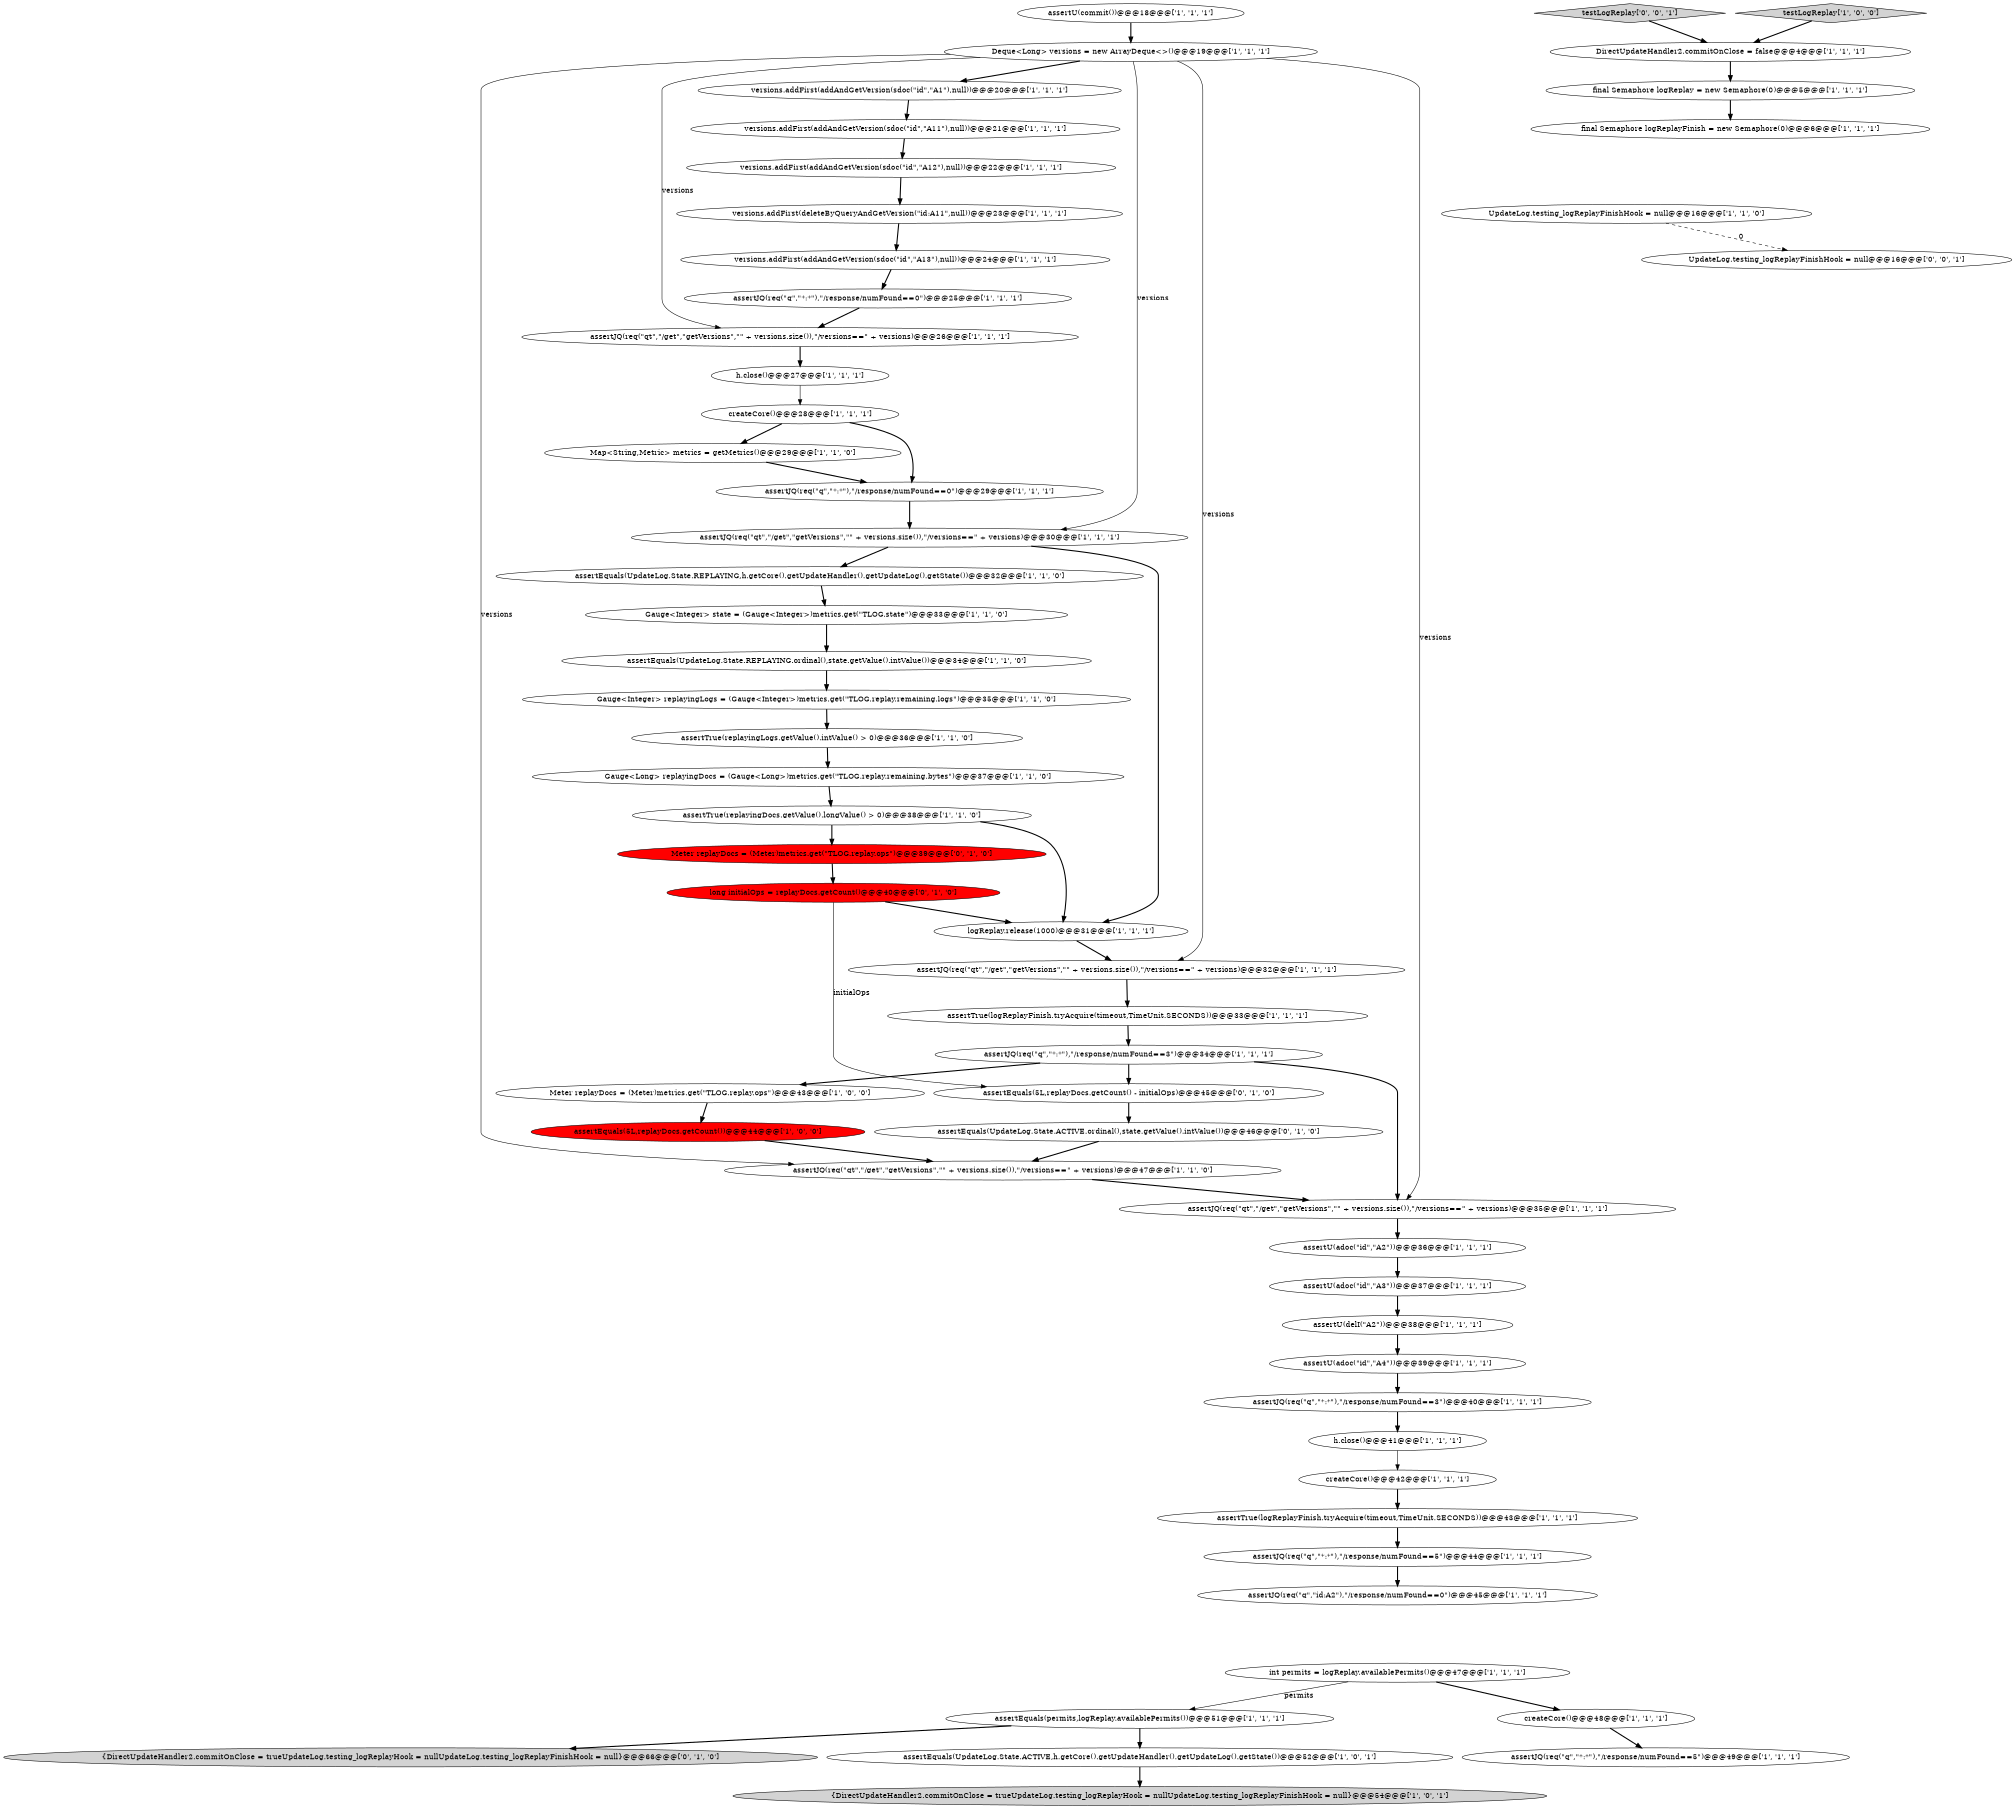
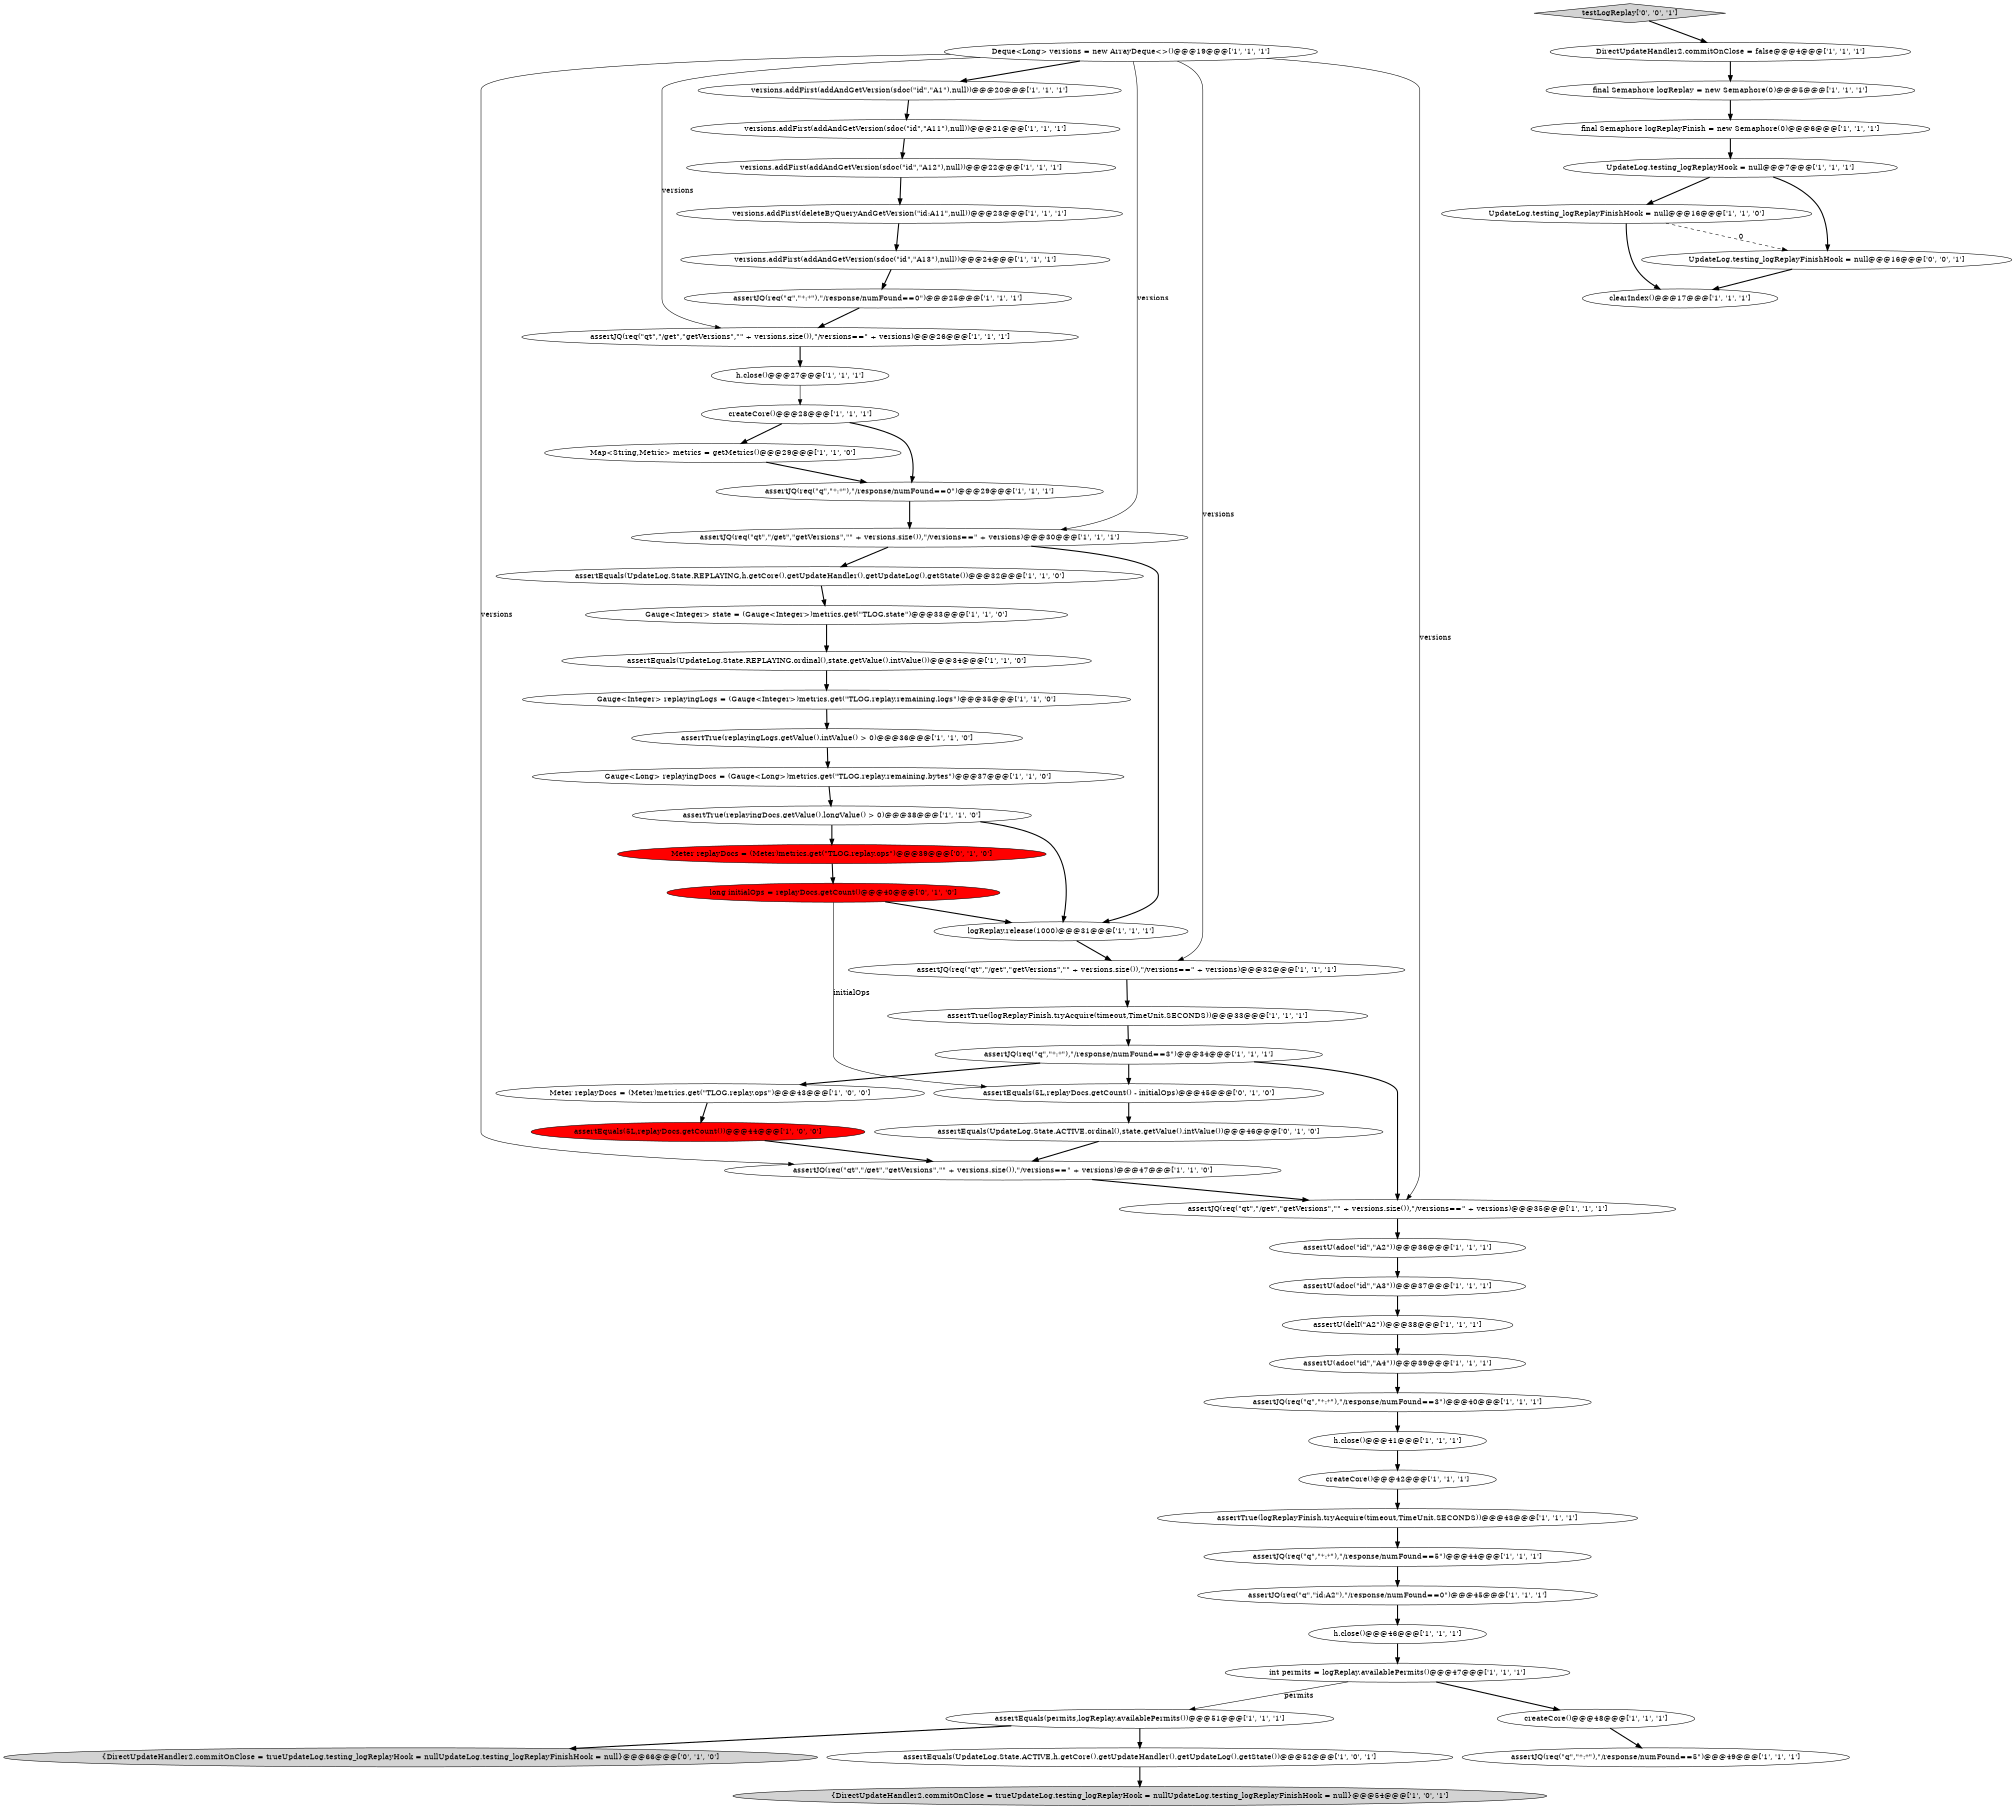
node "assertU(commit())@@@18@@@['1', '1', '1']": removed
node "testLogReplay['1', '0', '0']": removed
node "UpdateLog.testing_logReplayHook = null@@@7@@@['1', '1', '1']": added
node "clearIndex()@@@17@@@['1', '1', '1']": added
edge "h.close()@@@41@@@['1', '1', '1']" -> "createCore()@@@42@@@['1', '1', '1']": style solid -> bold
node "h.close()@@@46@@@['1', '1', '1']": added
